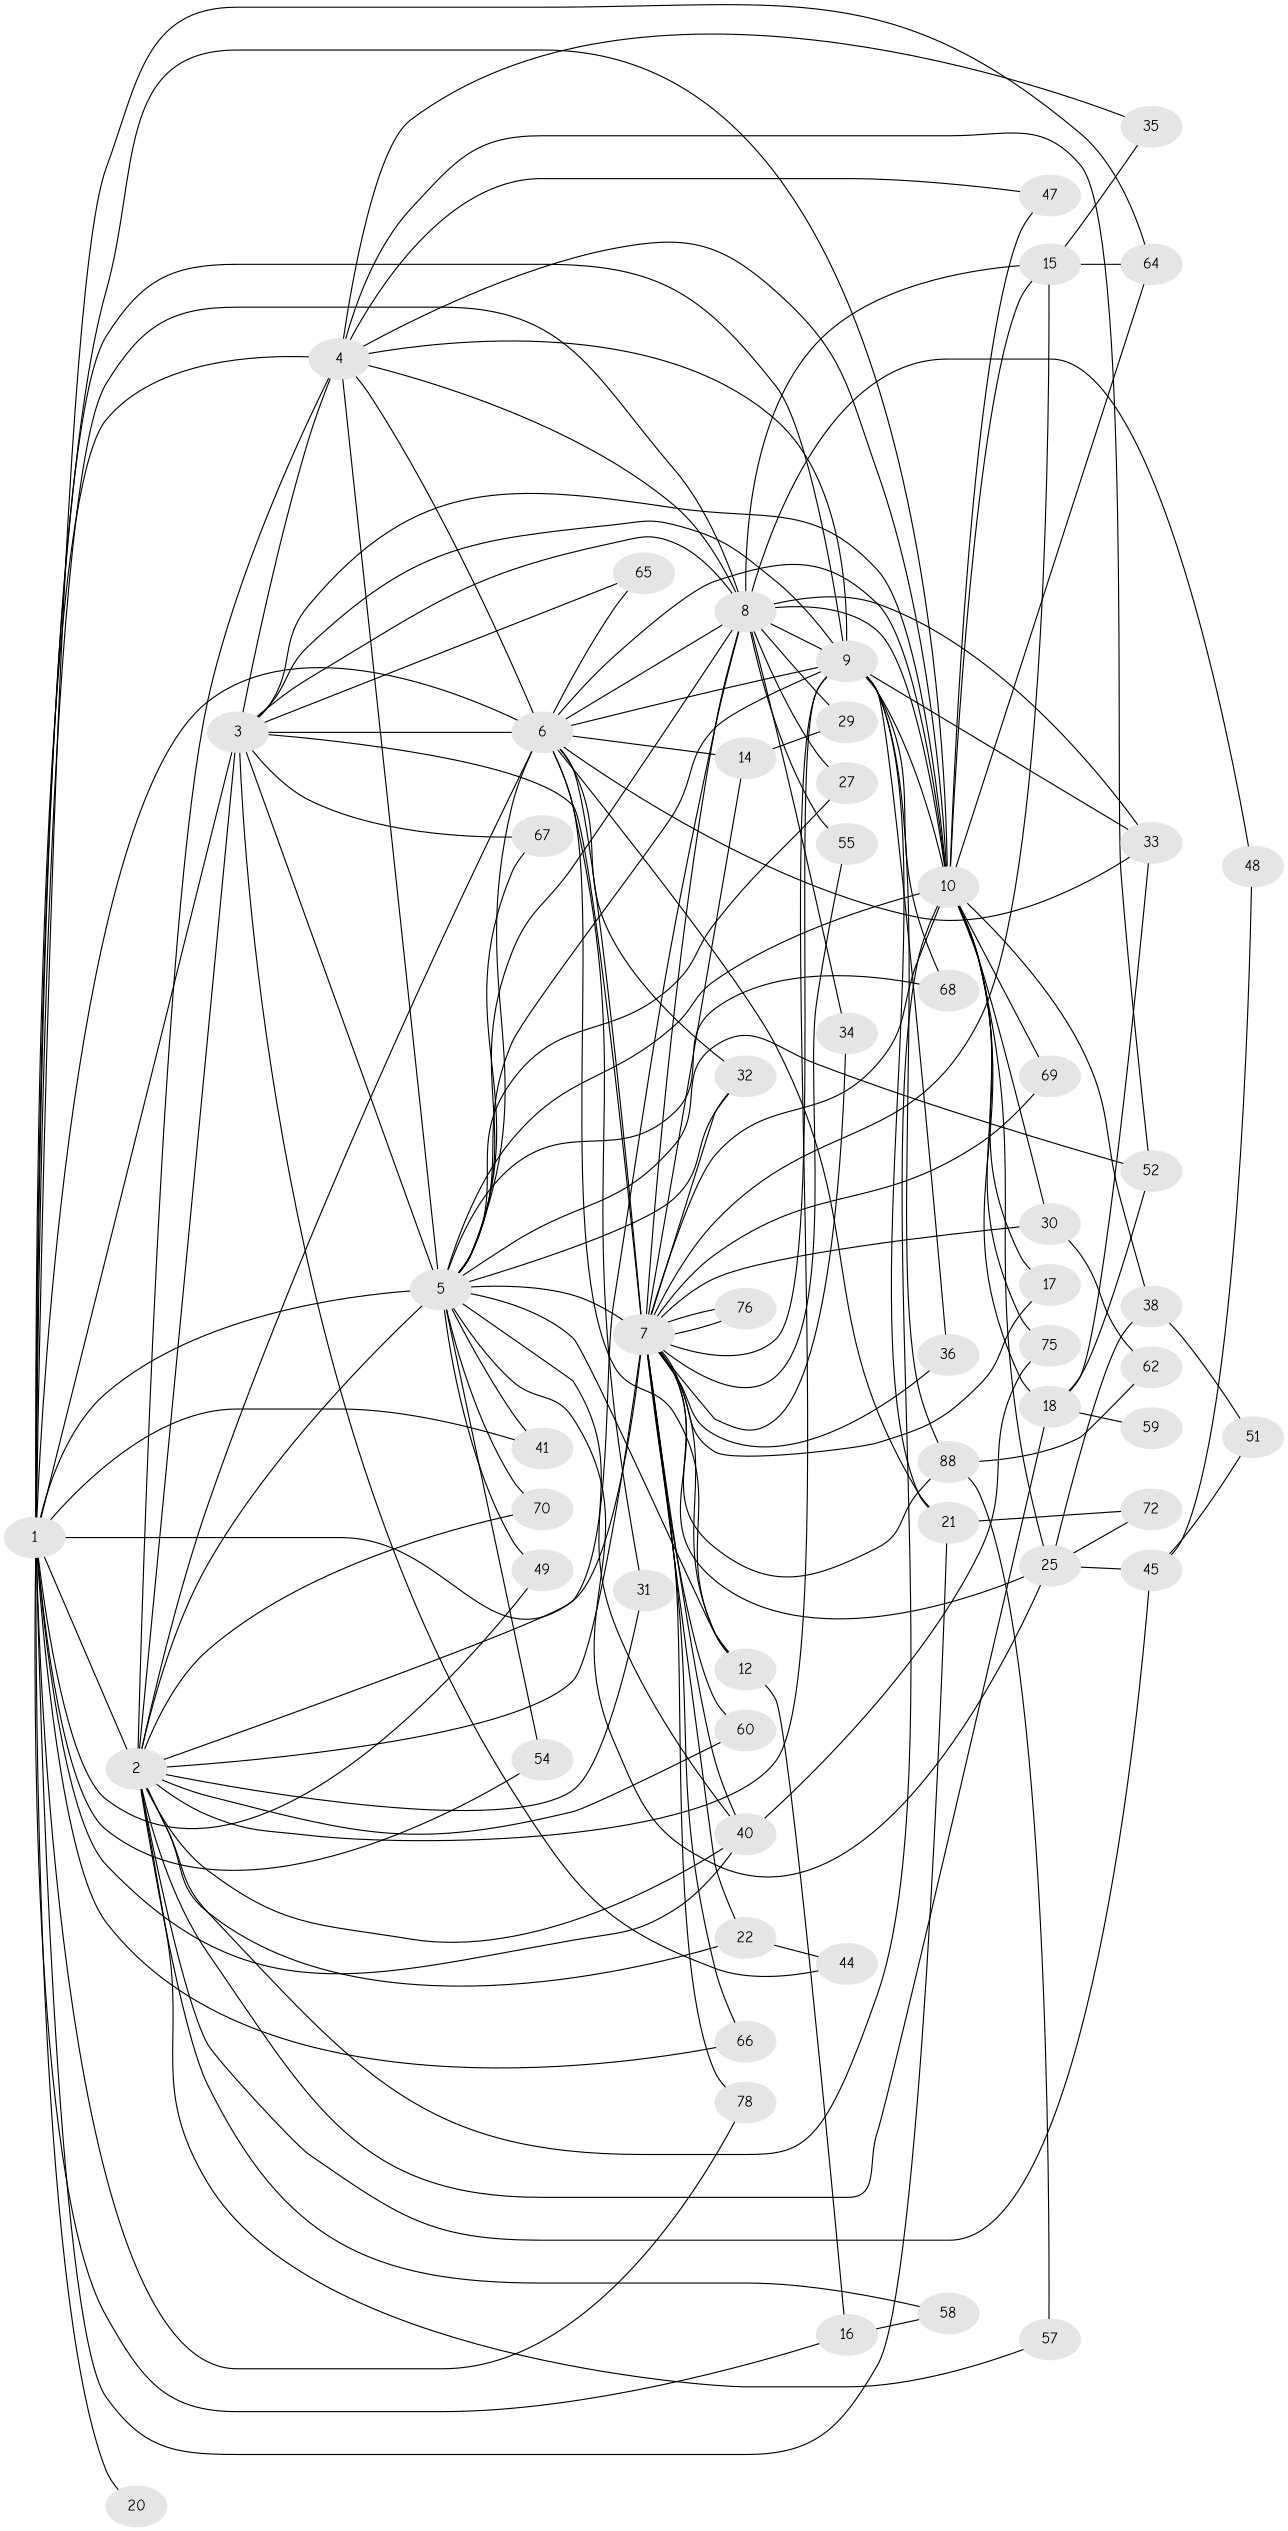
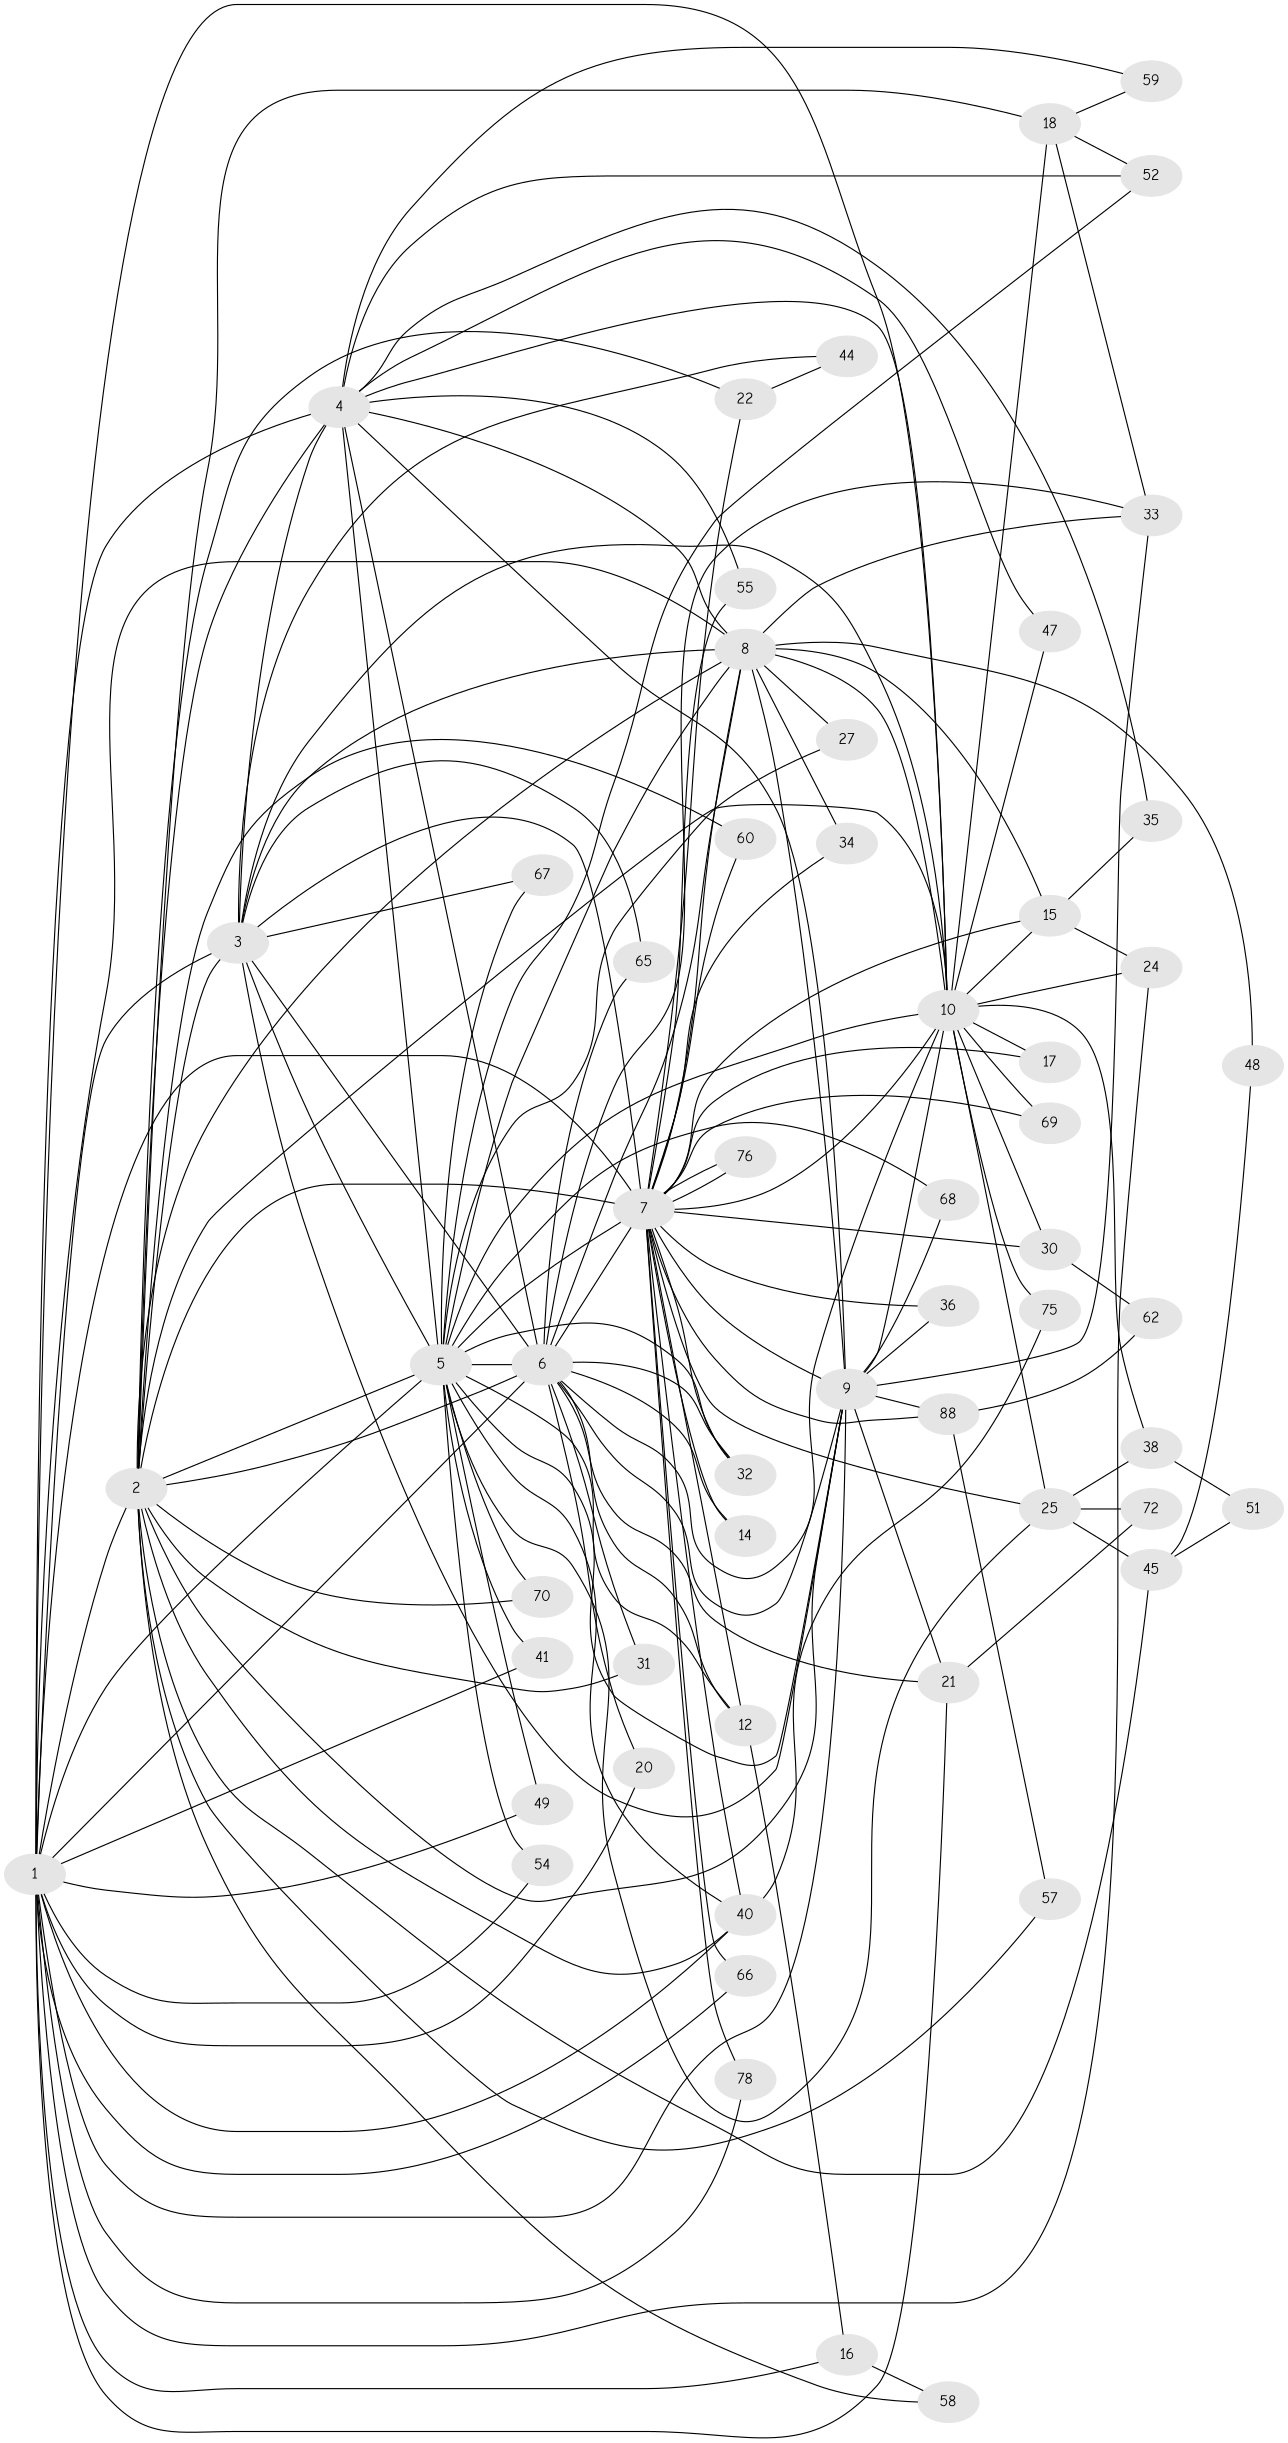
edge "59" -- "4": added
node "64": label "64" -> "24"
node "29": removed
edge "8" -- "55": now "4" -- "55"
edge "6" -- "20": added
